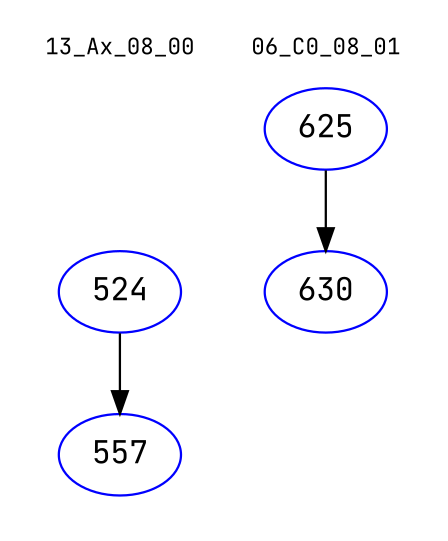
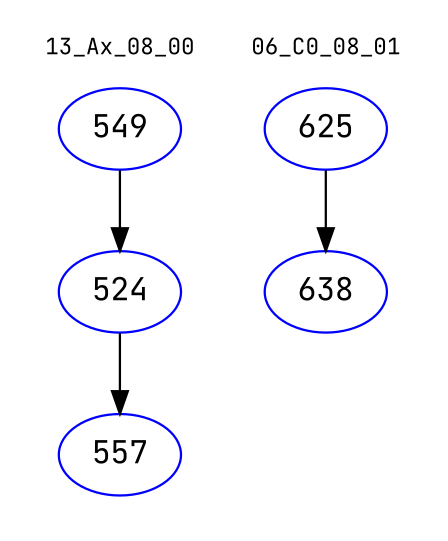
node "549": added
node "630": label "630" -> "638"
